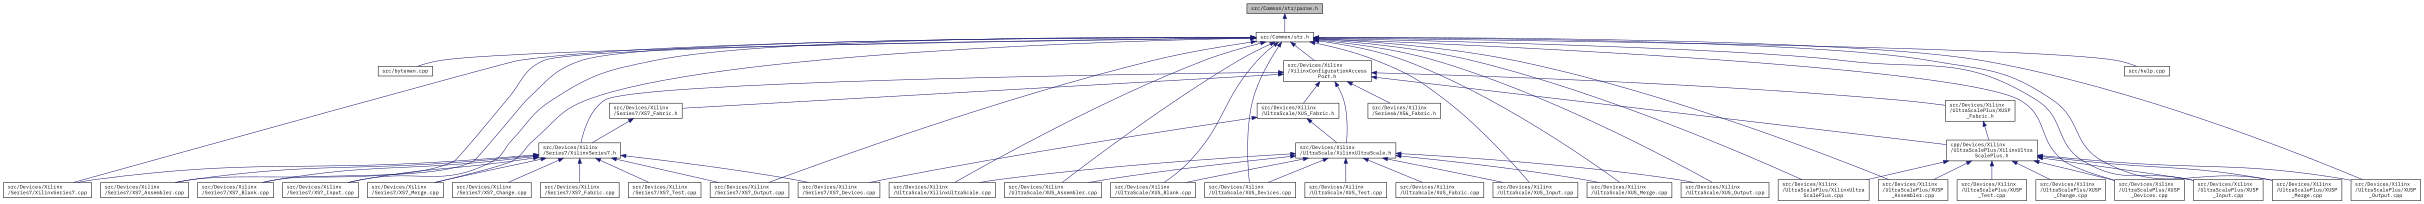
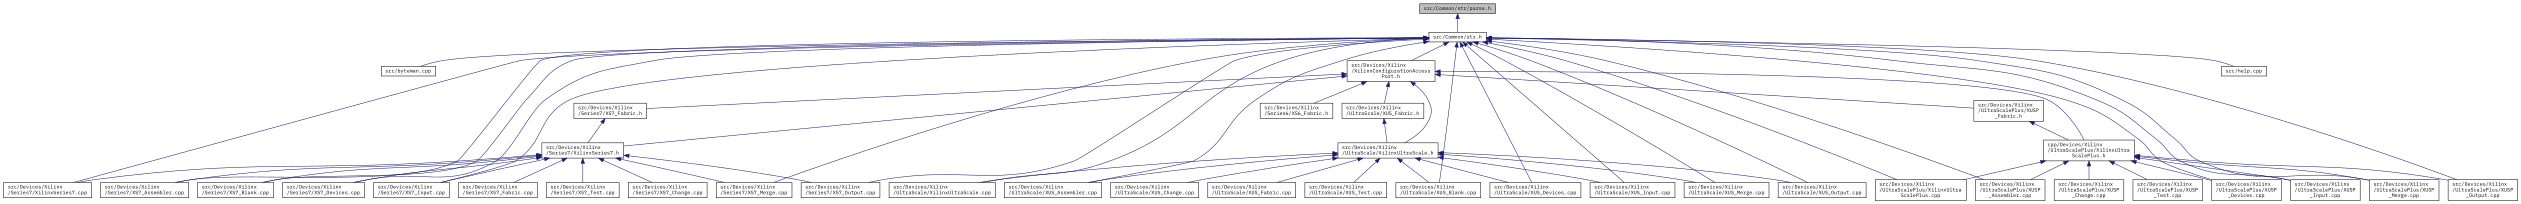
edge "src/Devices/Xilinx /Series7/XS7_Devices.cpp" -> "src/Devices/Xilinx /UltraScale/XUS_Fabric.h": now "src/Devices/Xilinx /Series7/XS7_Devices.cpp" -> "src/Common/str.h"
node "src/Devices/Xilinx /UltraScale/XUS_Change.cpp": added
